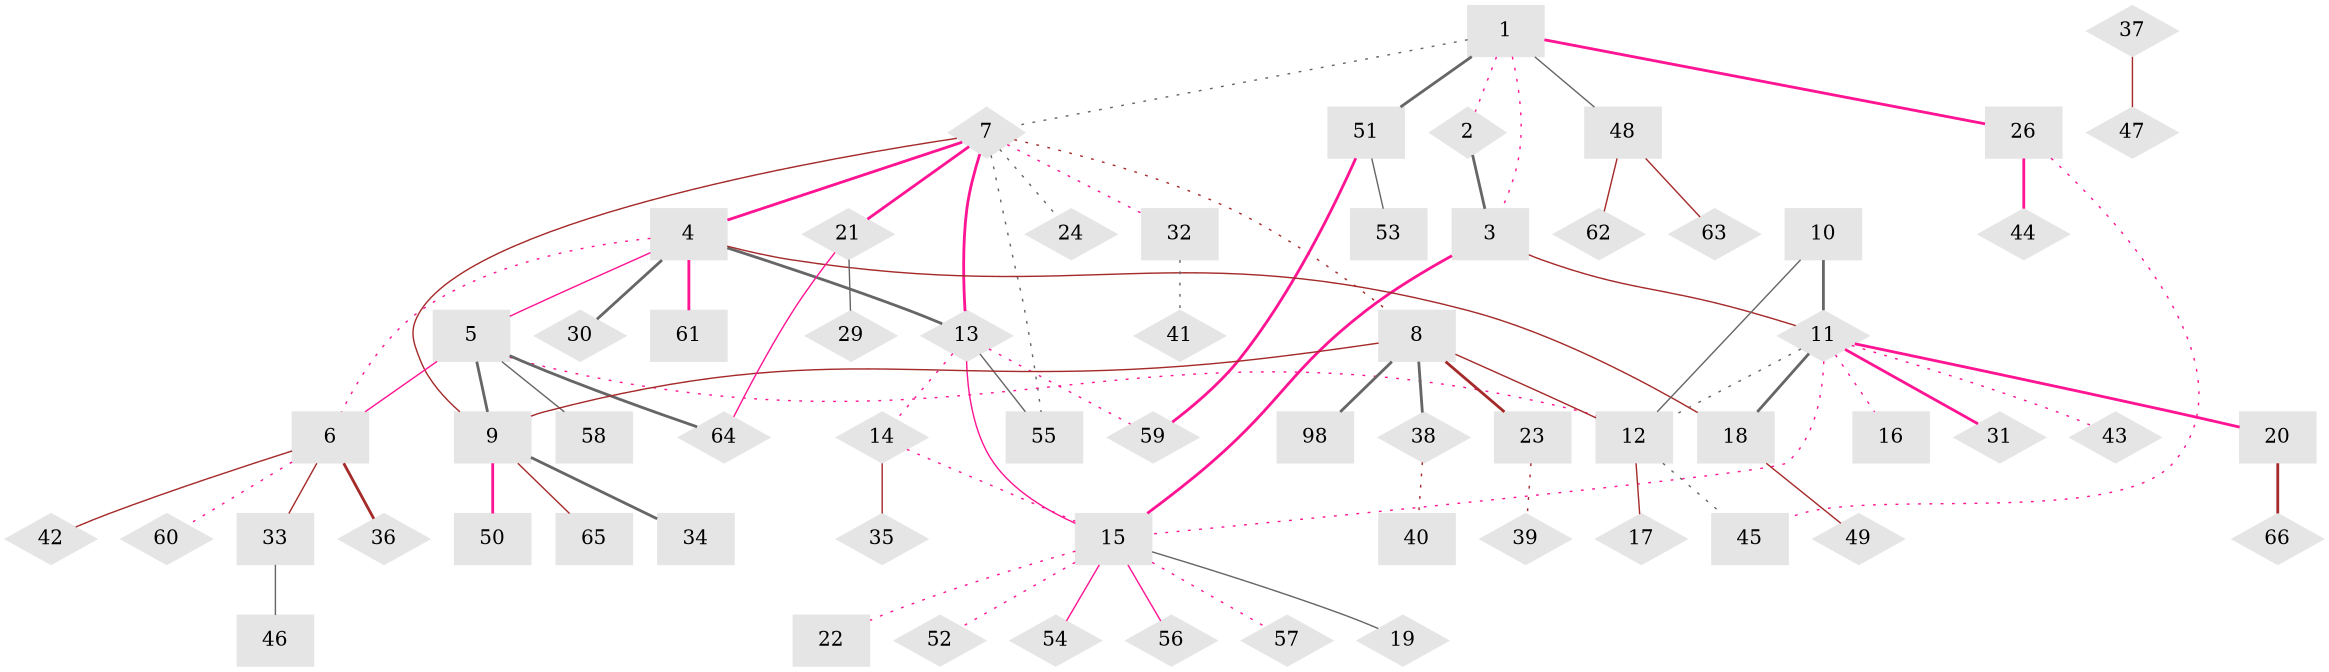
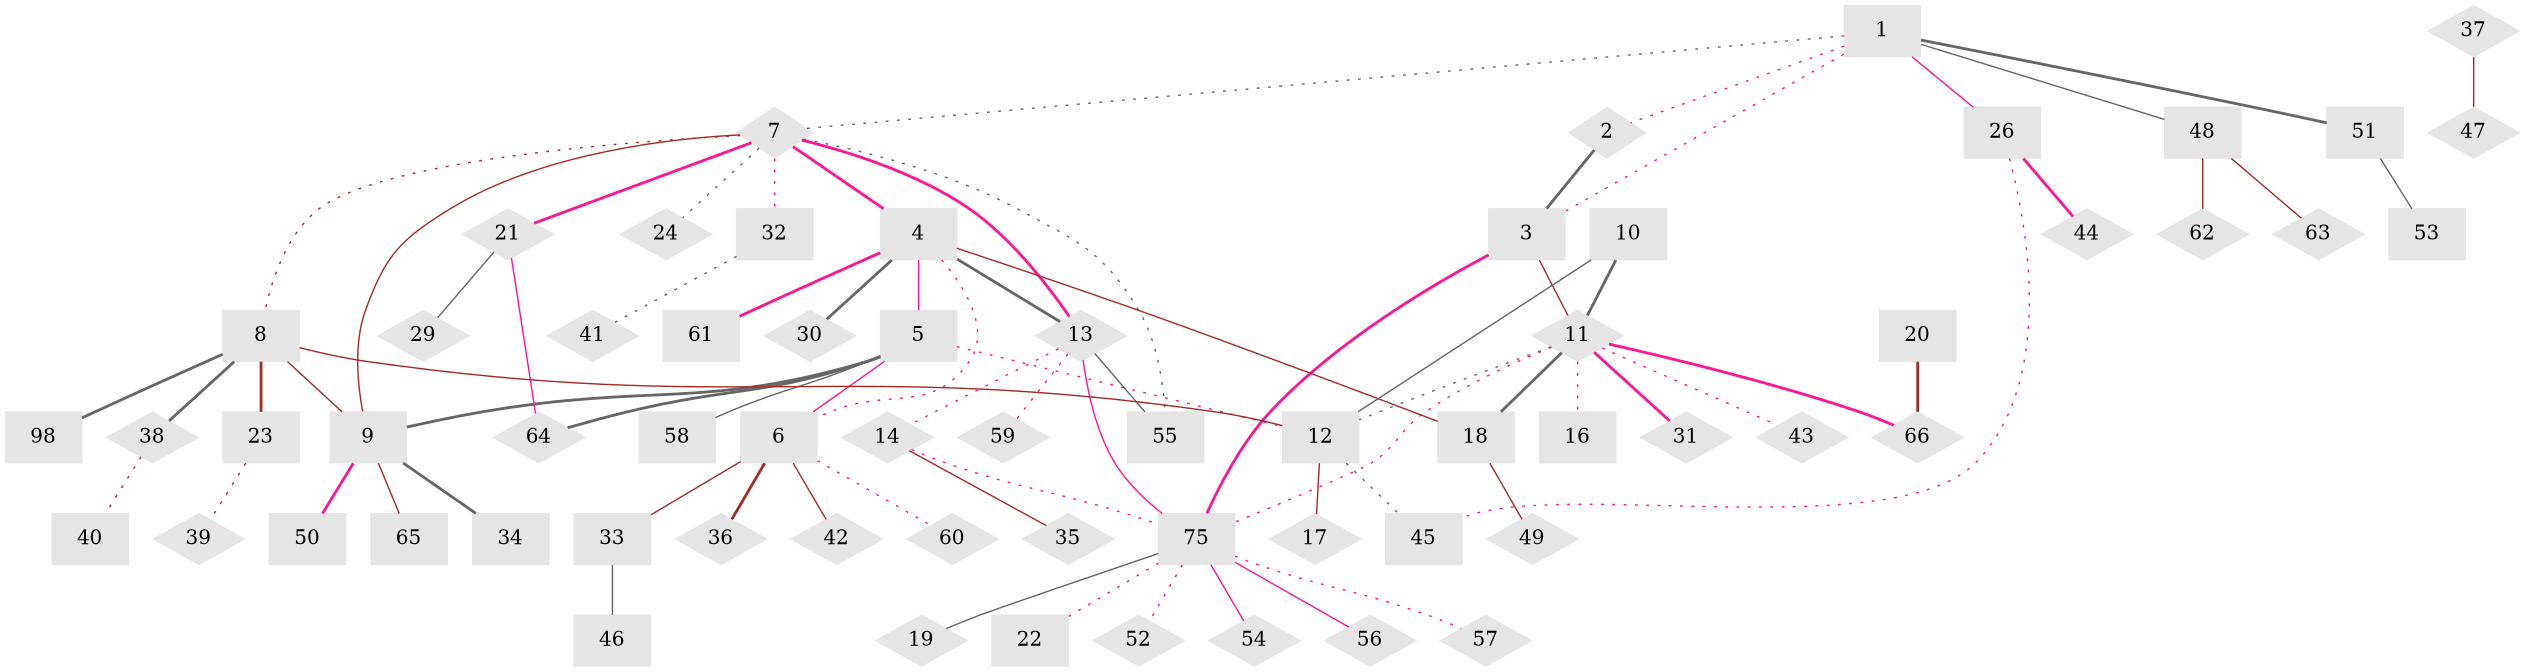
edge "1" -- "26": style bold -> solid
edge "51" -- "59": removed
edge "11" -- "20": now "11" -- "66"
node "15": label "15" -> "75"
